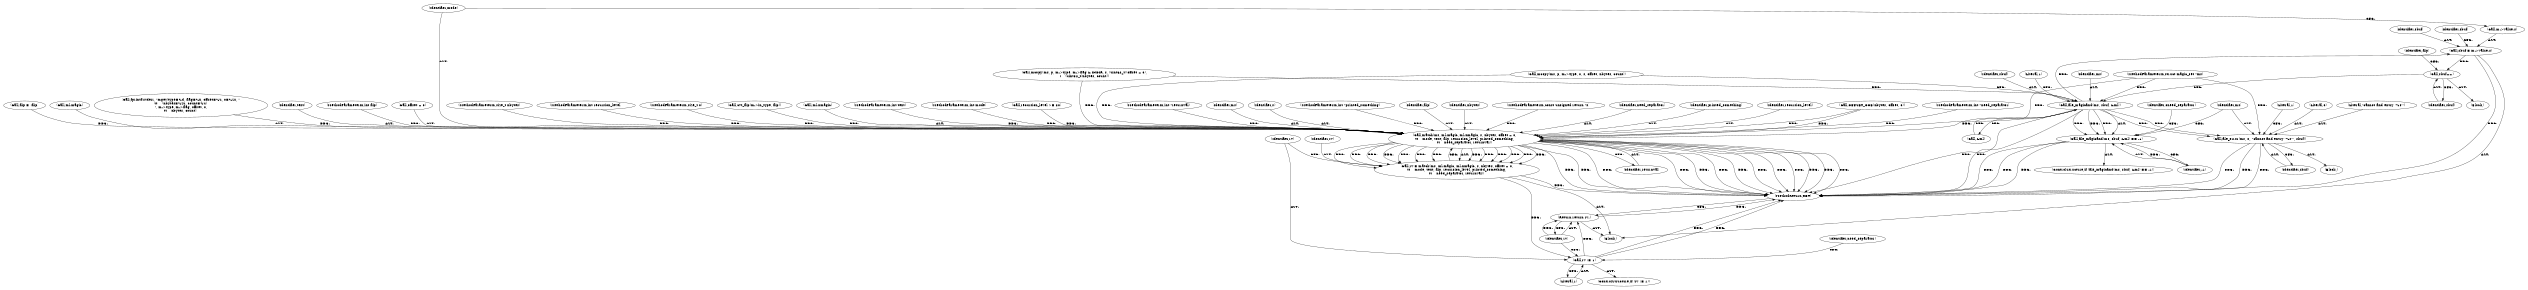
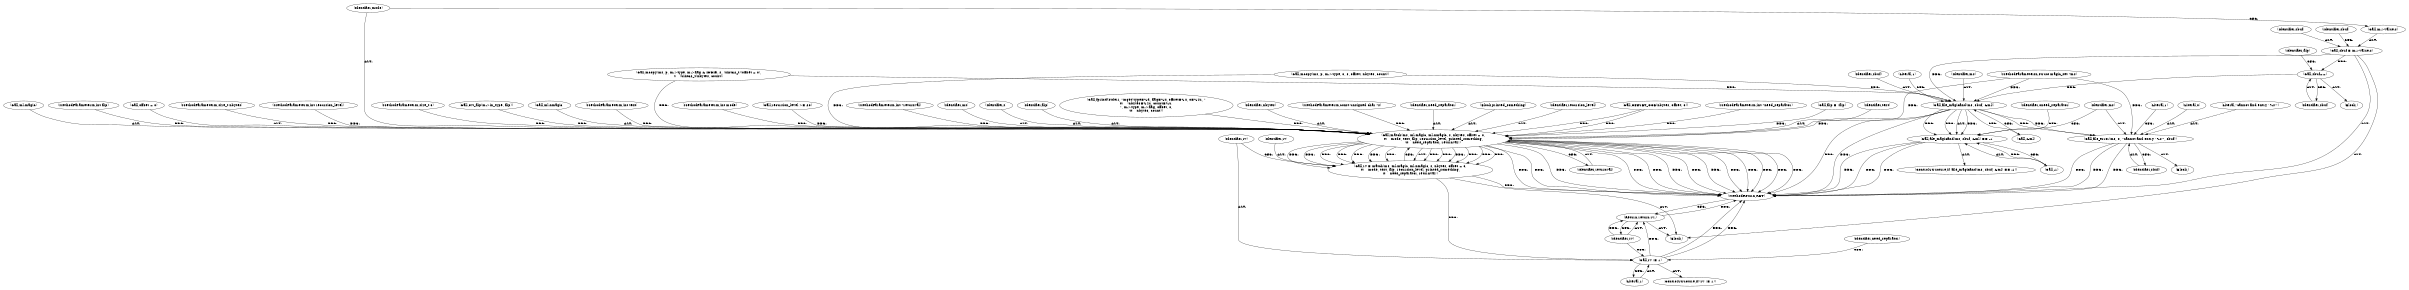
edge "(Call,file_magicfind(ms, sbuf, &ml))" -> "(Call,sbuf = m->value.s)": reversed
edge "(Call,mcopy(ms, p, m->type, 0, s, offset, nbytes, count))" -> "(Call,file_magicfind(ms, sbuf, &ml))": label "CFG: " -> "DDG: "
edge "(Call,sbuf++)" -> "(Call,file_magicfind(ms, sbuf, &ml))": label "CFG: " -> "DDG: "
node "(MethodParameterIn,int *printed_something)": removed
node "(MethodParameterIn,const unsigned return *s)": label "(MethodParameterIn,const unsigned return *s)" -> "(MethodParameterIn,const unsigned char *s)"
node "(Identifier,printed_something)": label "(Identifier,printed_something)" -> "(Block,printed_something)"
edge "(Call,sbuf = m->value.s)" -> "(MethodReturn,RET)": label "DDG: " -> "AST: "
node "(Identifier,-1)": label "(Identifier,-1)" -> "(Call,-1)"
